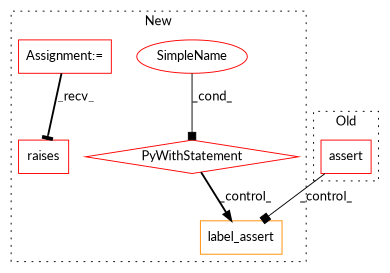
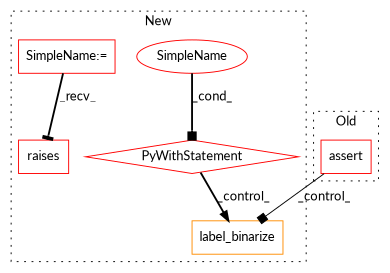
node "Assignment:=": label "Assignment:=" -> "SimpleName:="
edge "SimpleName" -> "PyWithStatement": style solid -> bold
node "label_assert": label "label_assert" -> "label_binarize"
